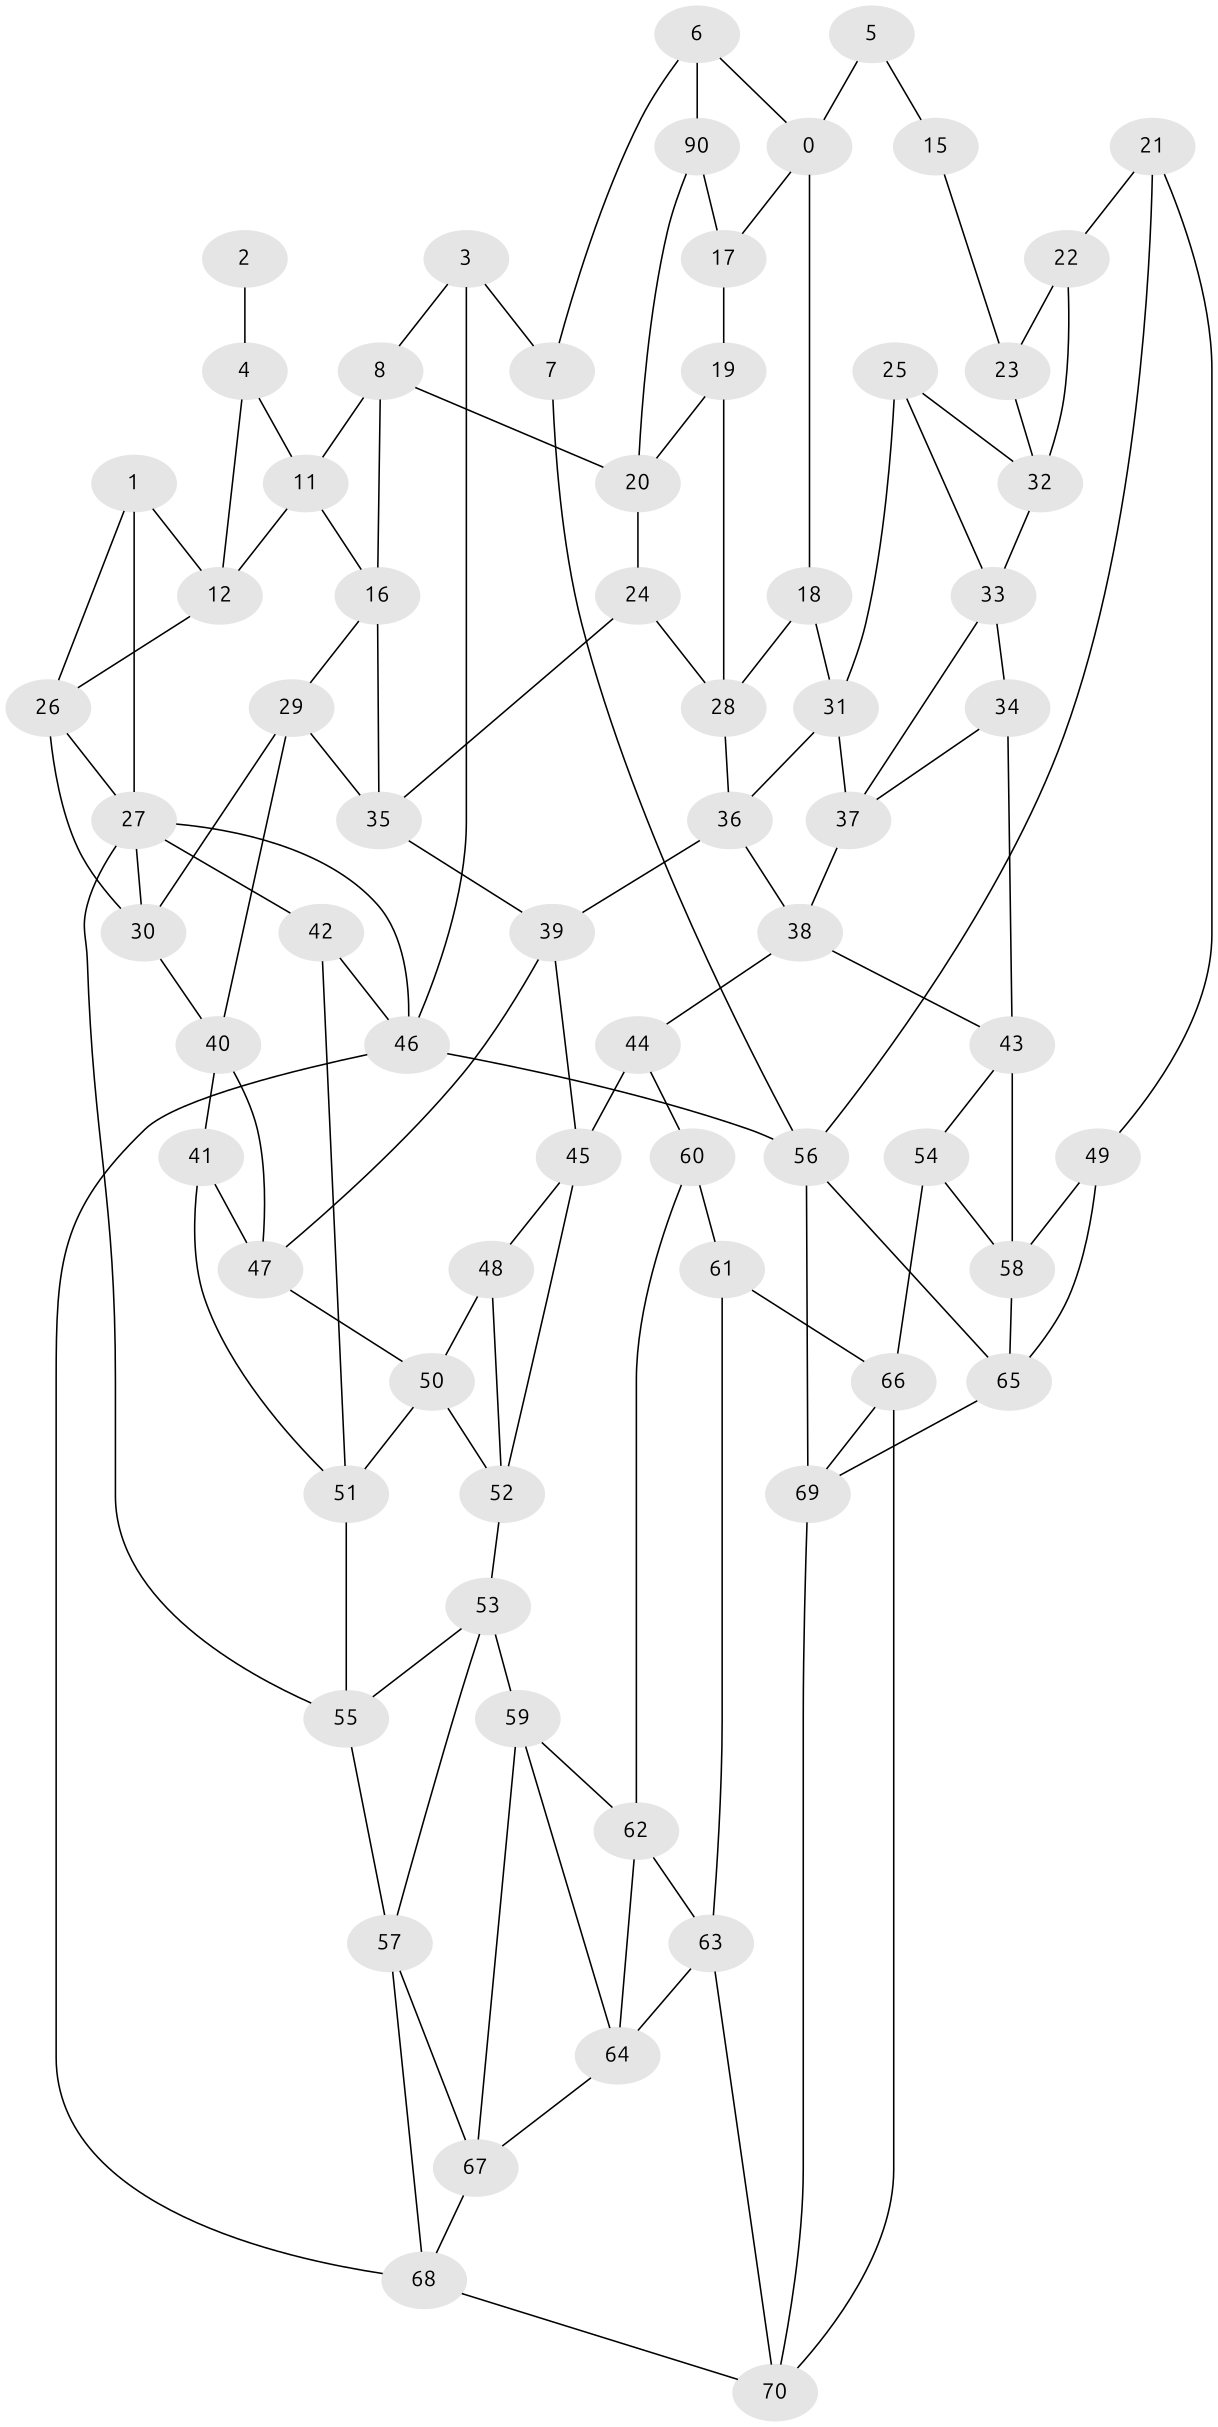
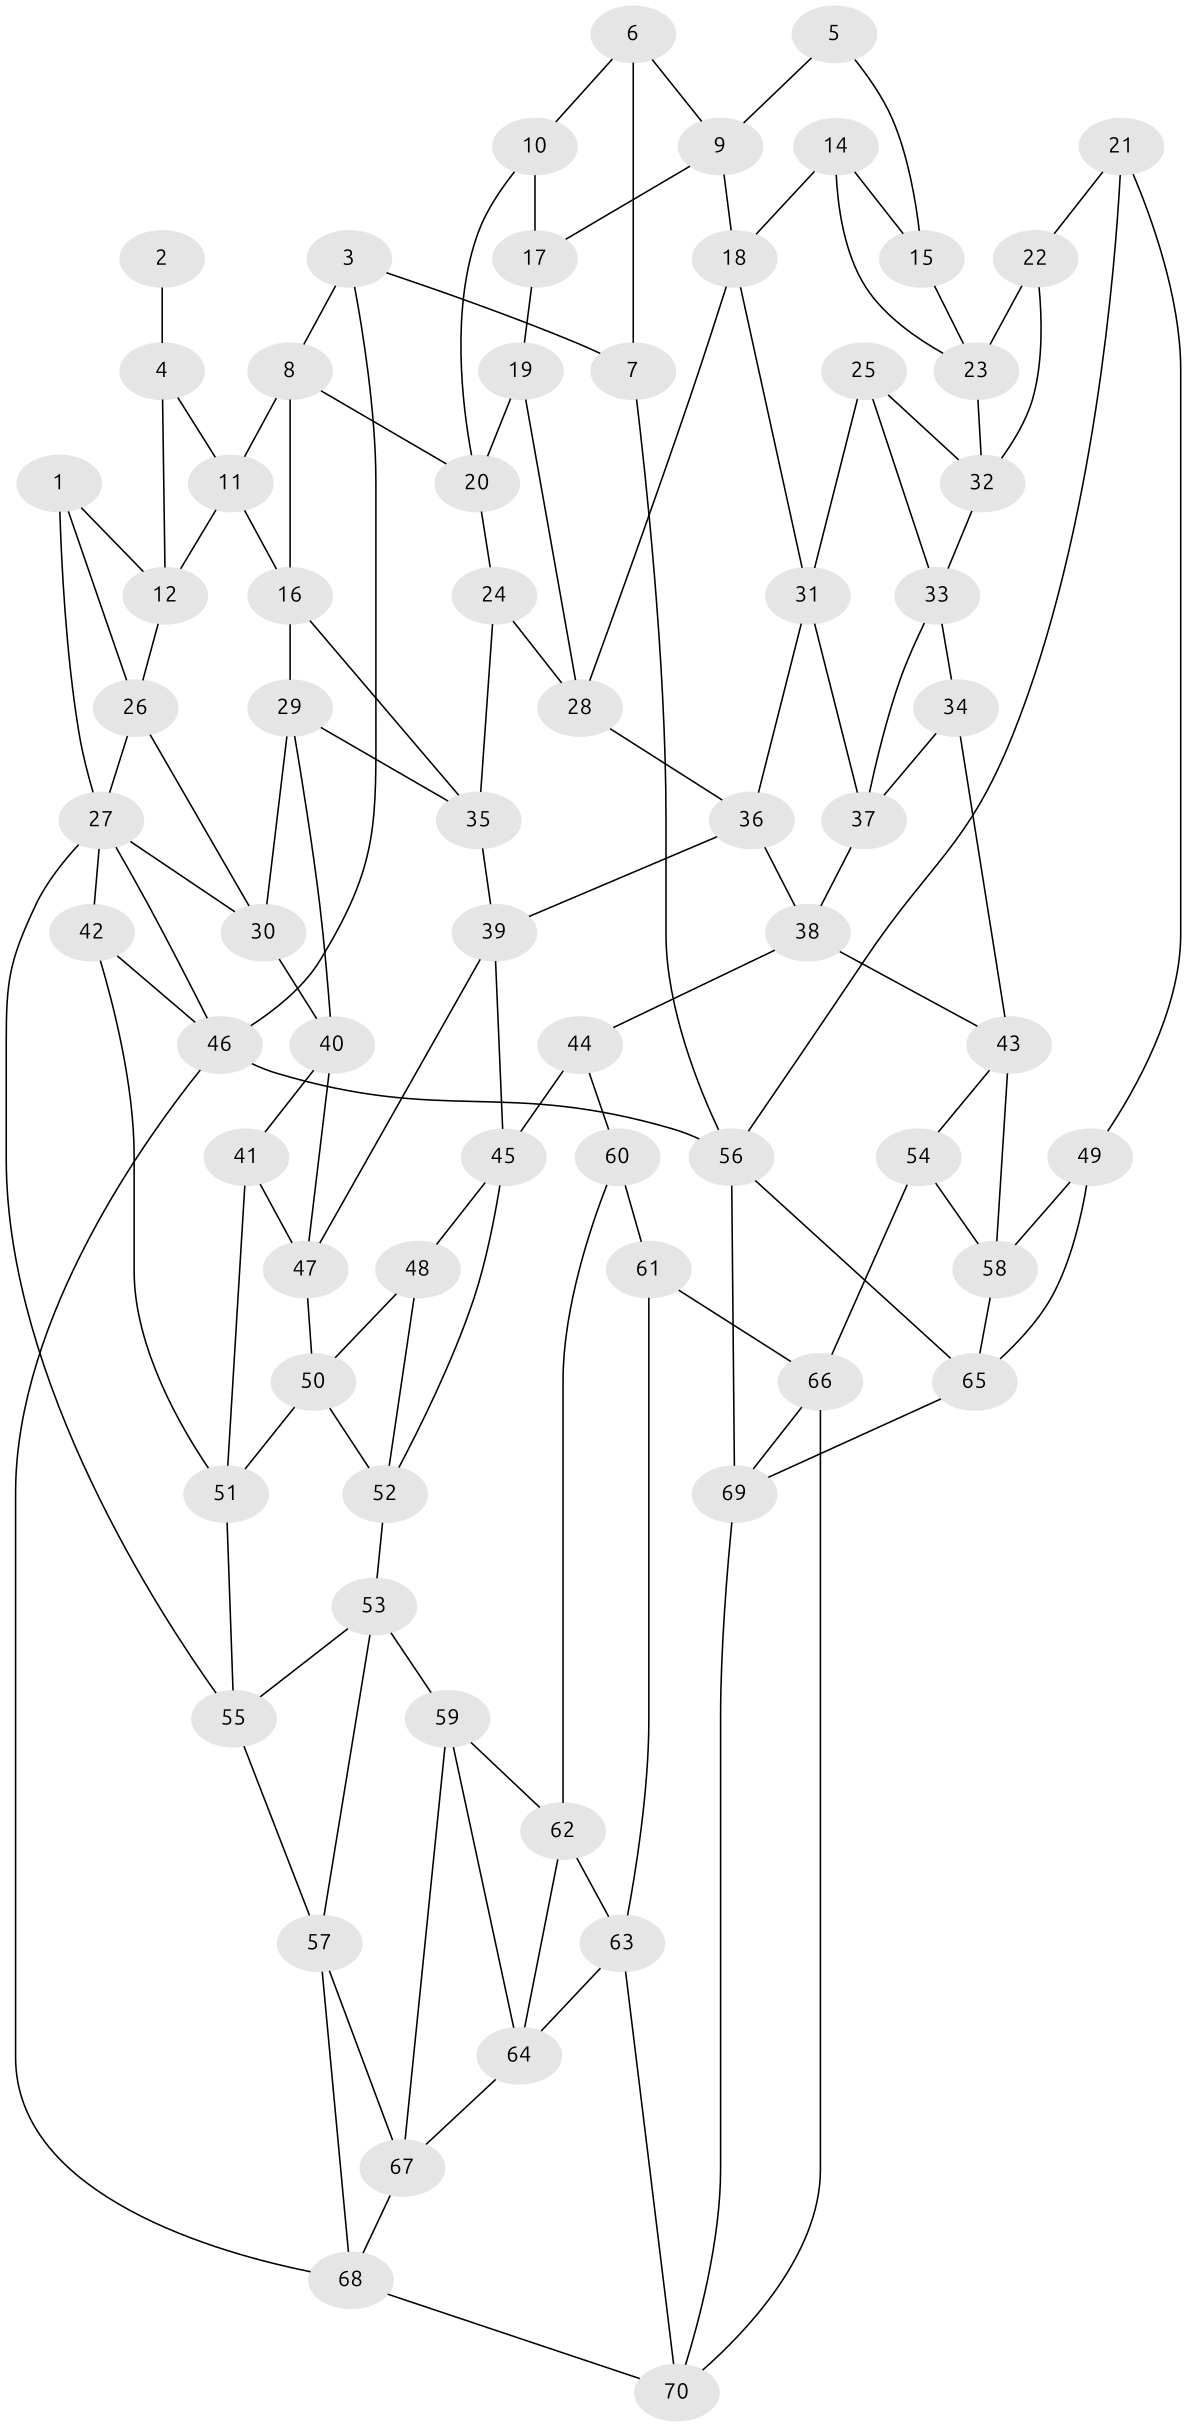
node "90": label "90" -> "10"
node "0": label "0" -> "9"
node "14": added
